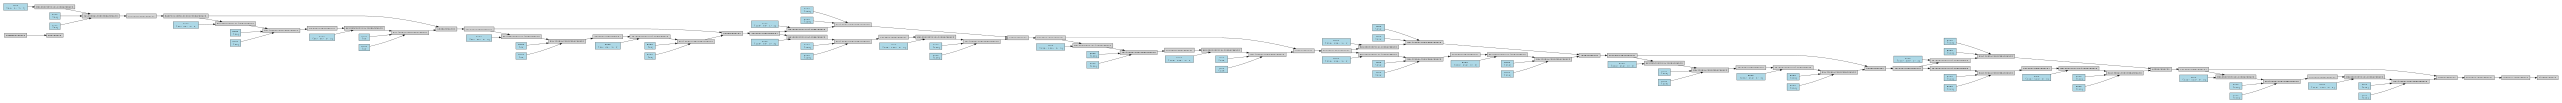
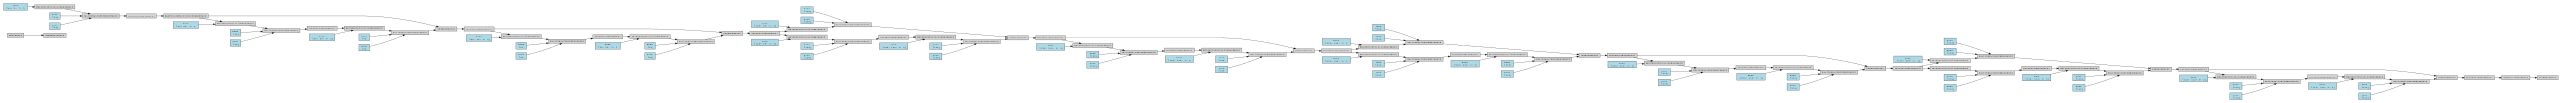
edge "AddmmBackward" -> "TBackward": reversed
